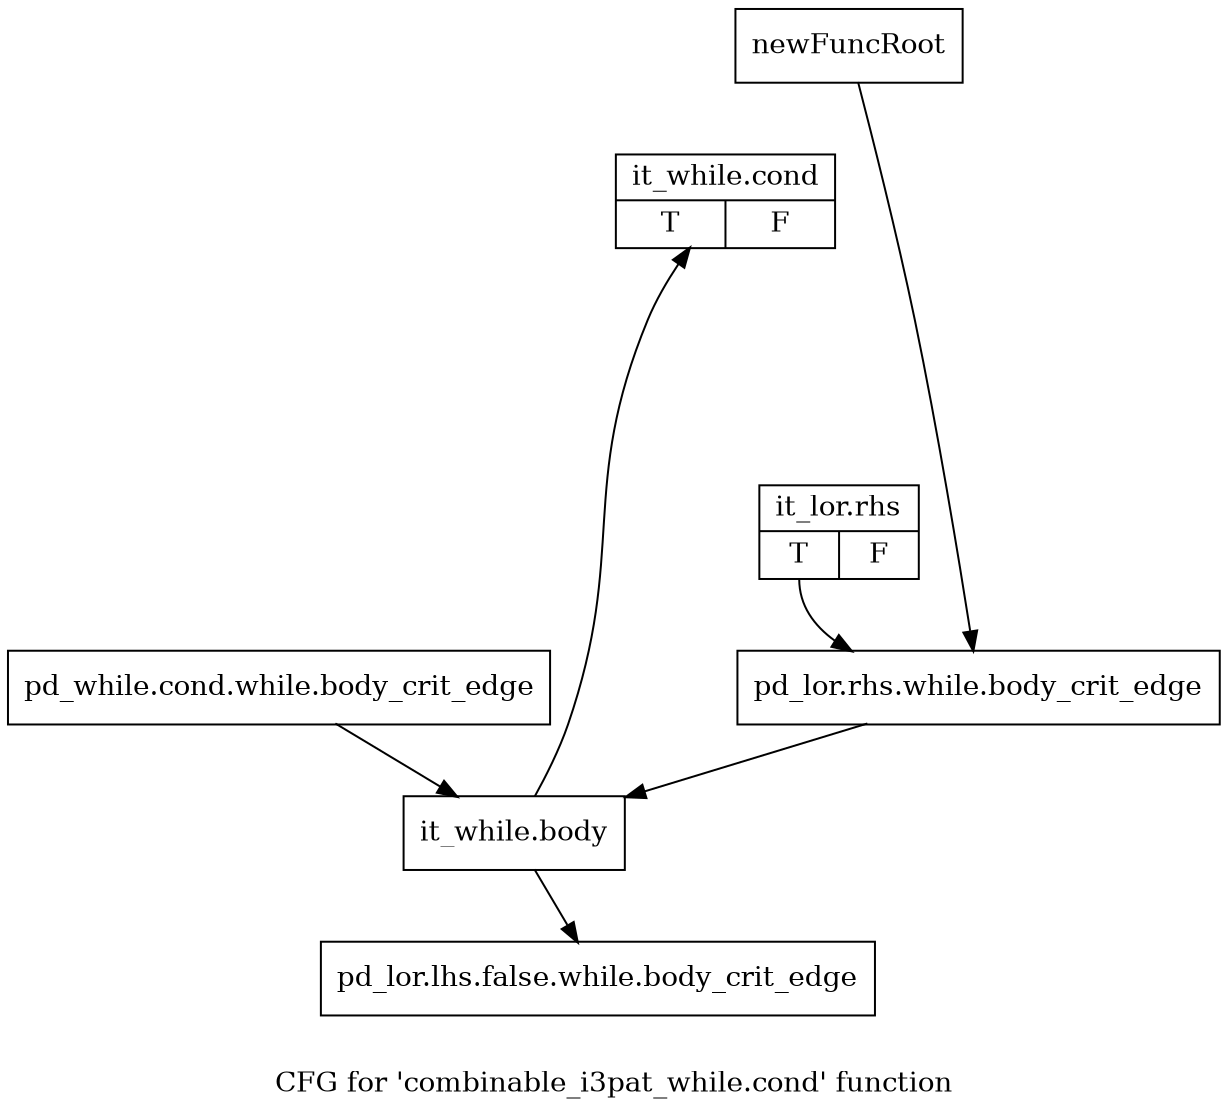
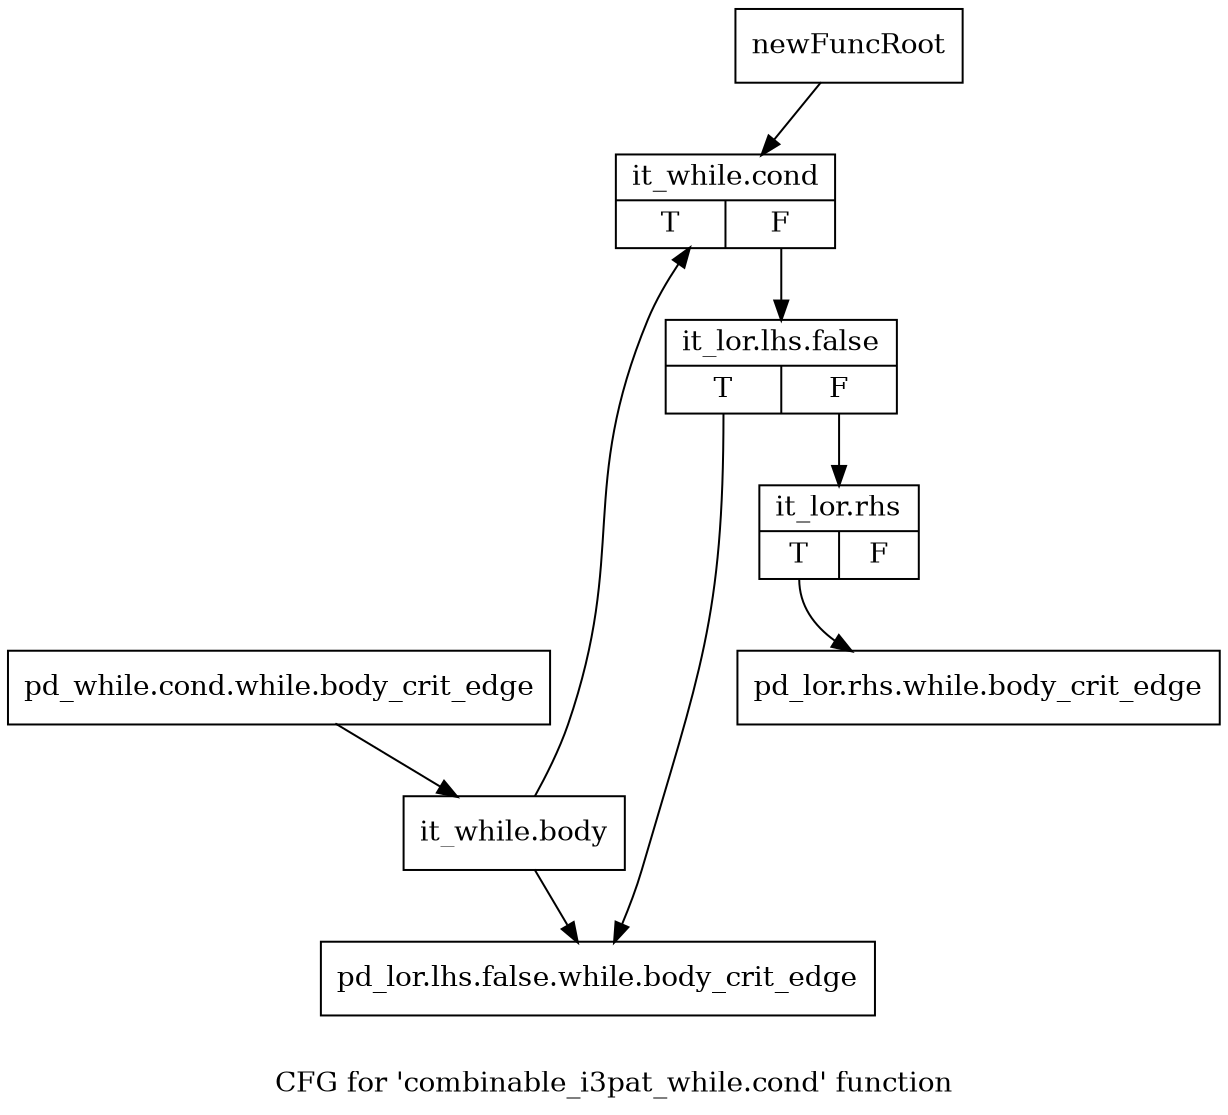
edge "newFuncRoot" -> "pd_lor.rhs.while.body_crit_edge": now "newFuncRoot" -> "it_while.cond"
node "it_lor.lhs.false": added
edge "pd_lor.rhs.while.body_crit_edge" -> "it_while.body": removed
